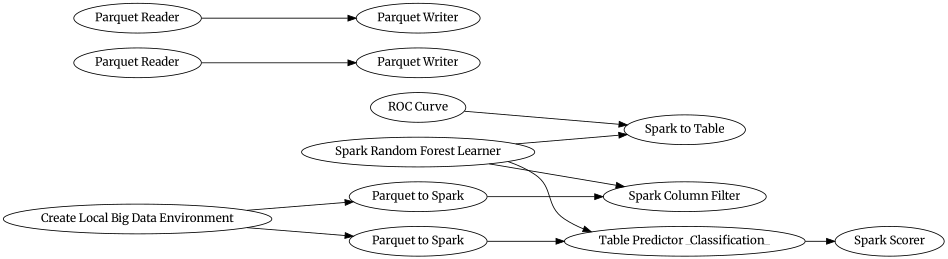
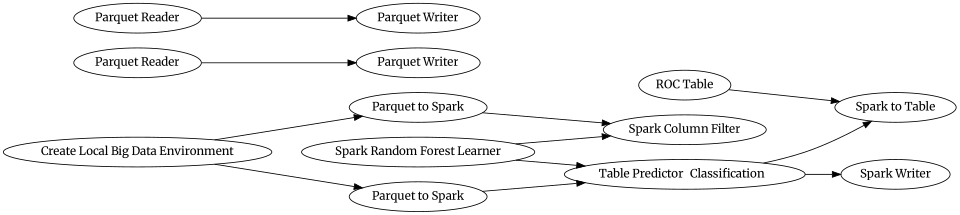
node "ROC Curve": label "ROC Curve" -> "ROC Table"
edge "Spark Random Forest Learner" -> "Spark to Table": now "Table Predictor _Classification_" -> "Spark to Table"
node "Spark Scorer": label "Spark Scorer" -> "Spark Writer"
